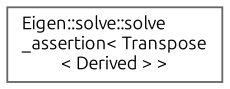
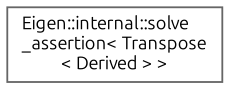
node "Eigen::solve::solve _assertion< Transpose < Derived > >": label "Eigen::solve::solve _assertion< Transpose < Derived > >" -> "Eigen::internal::solve _assertion< Transpose < Derived > >"
